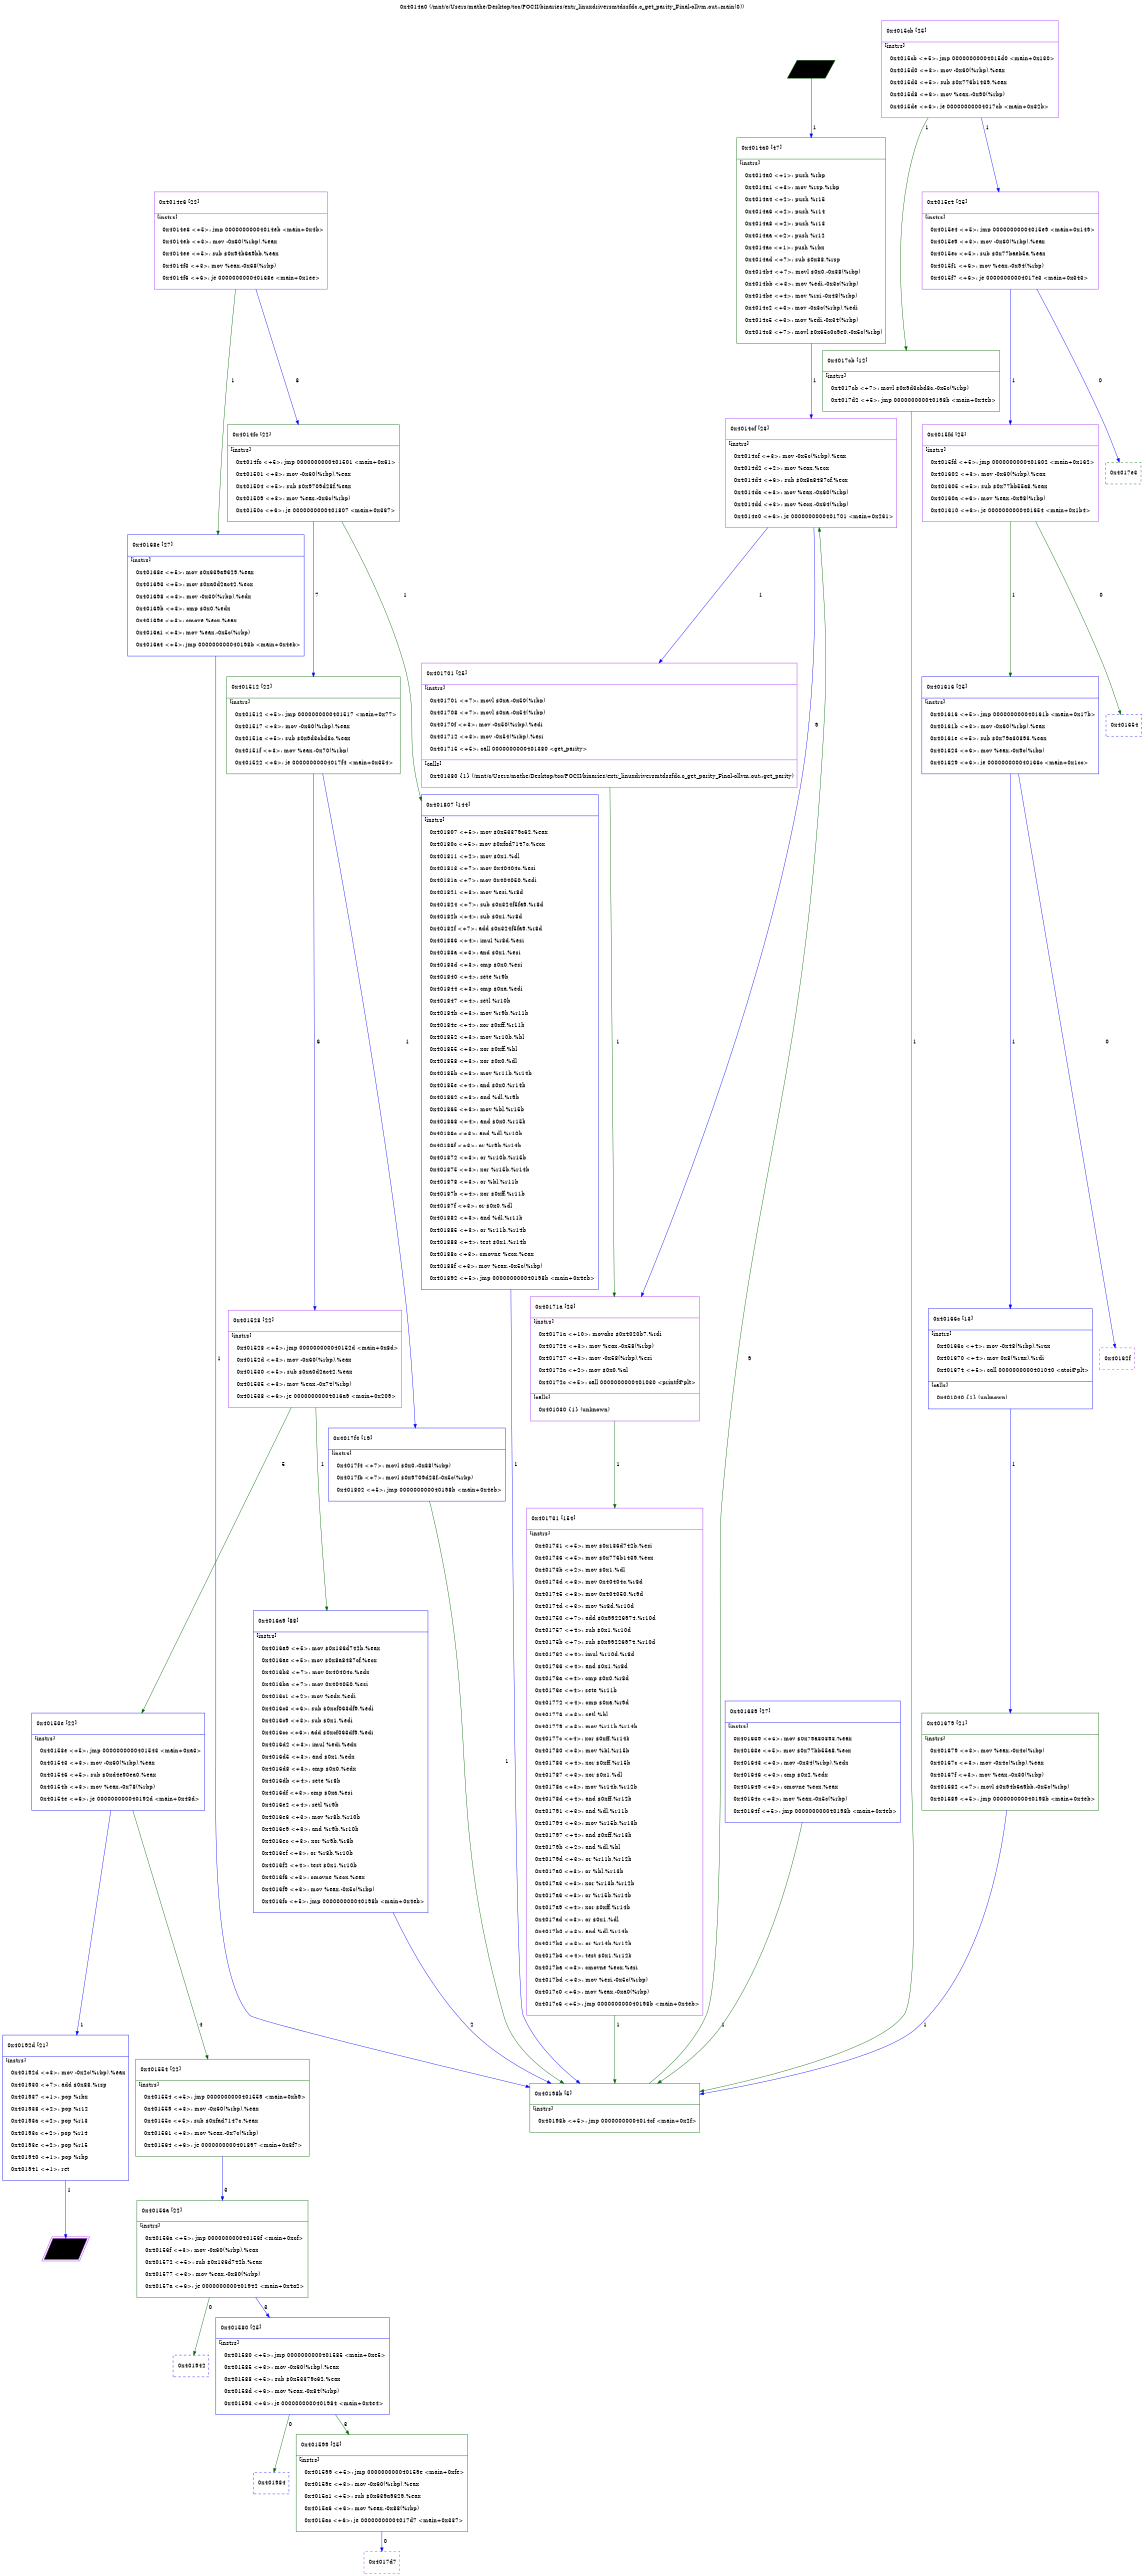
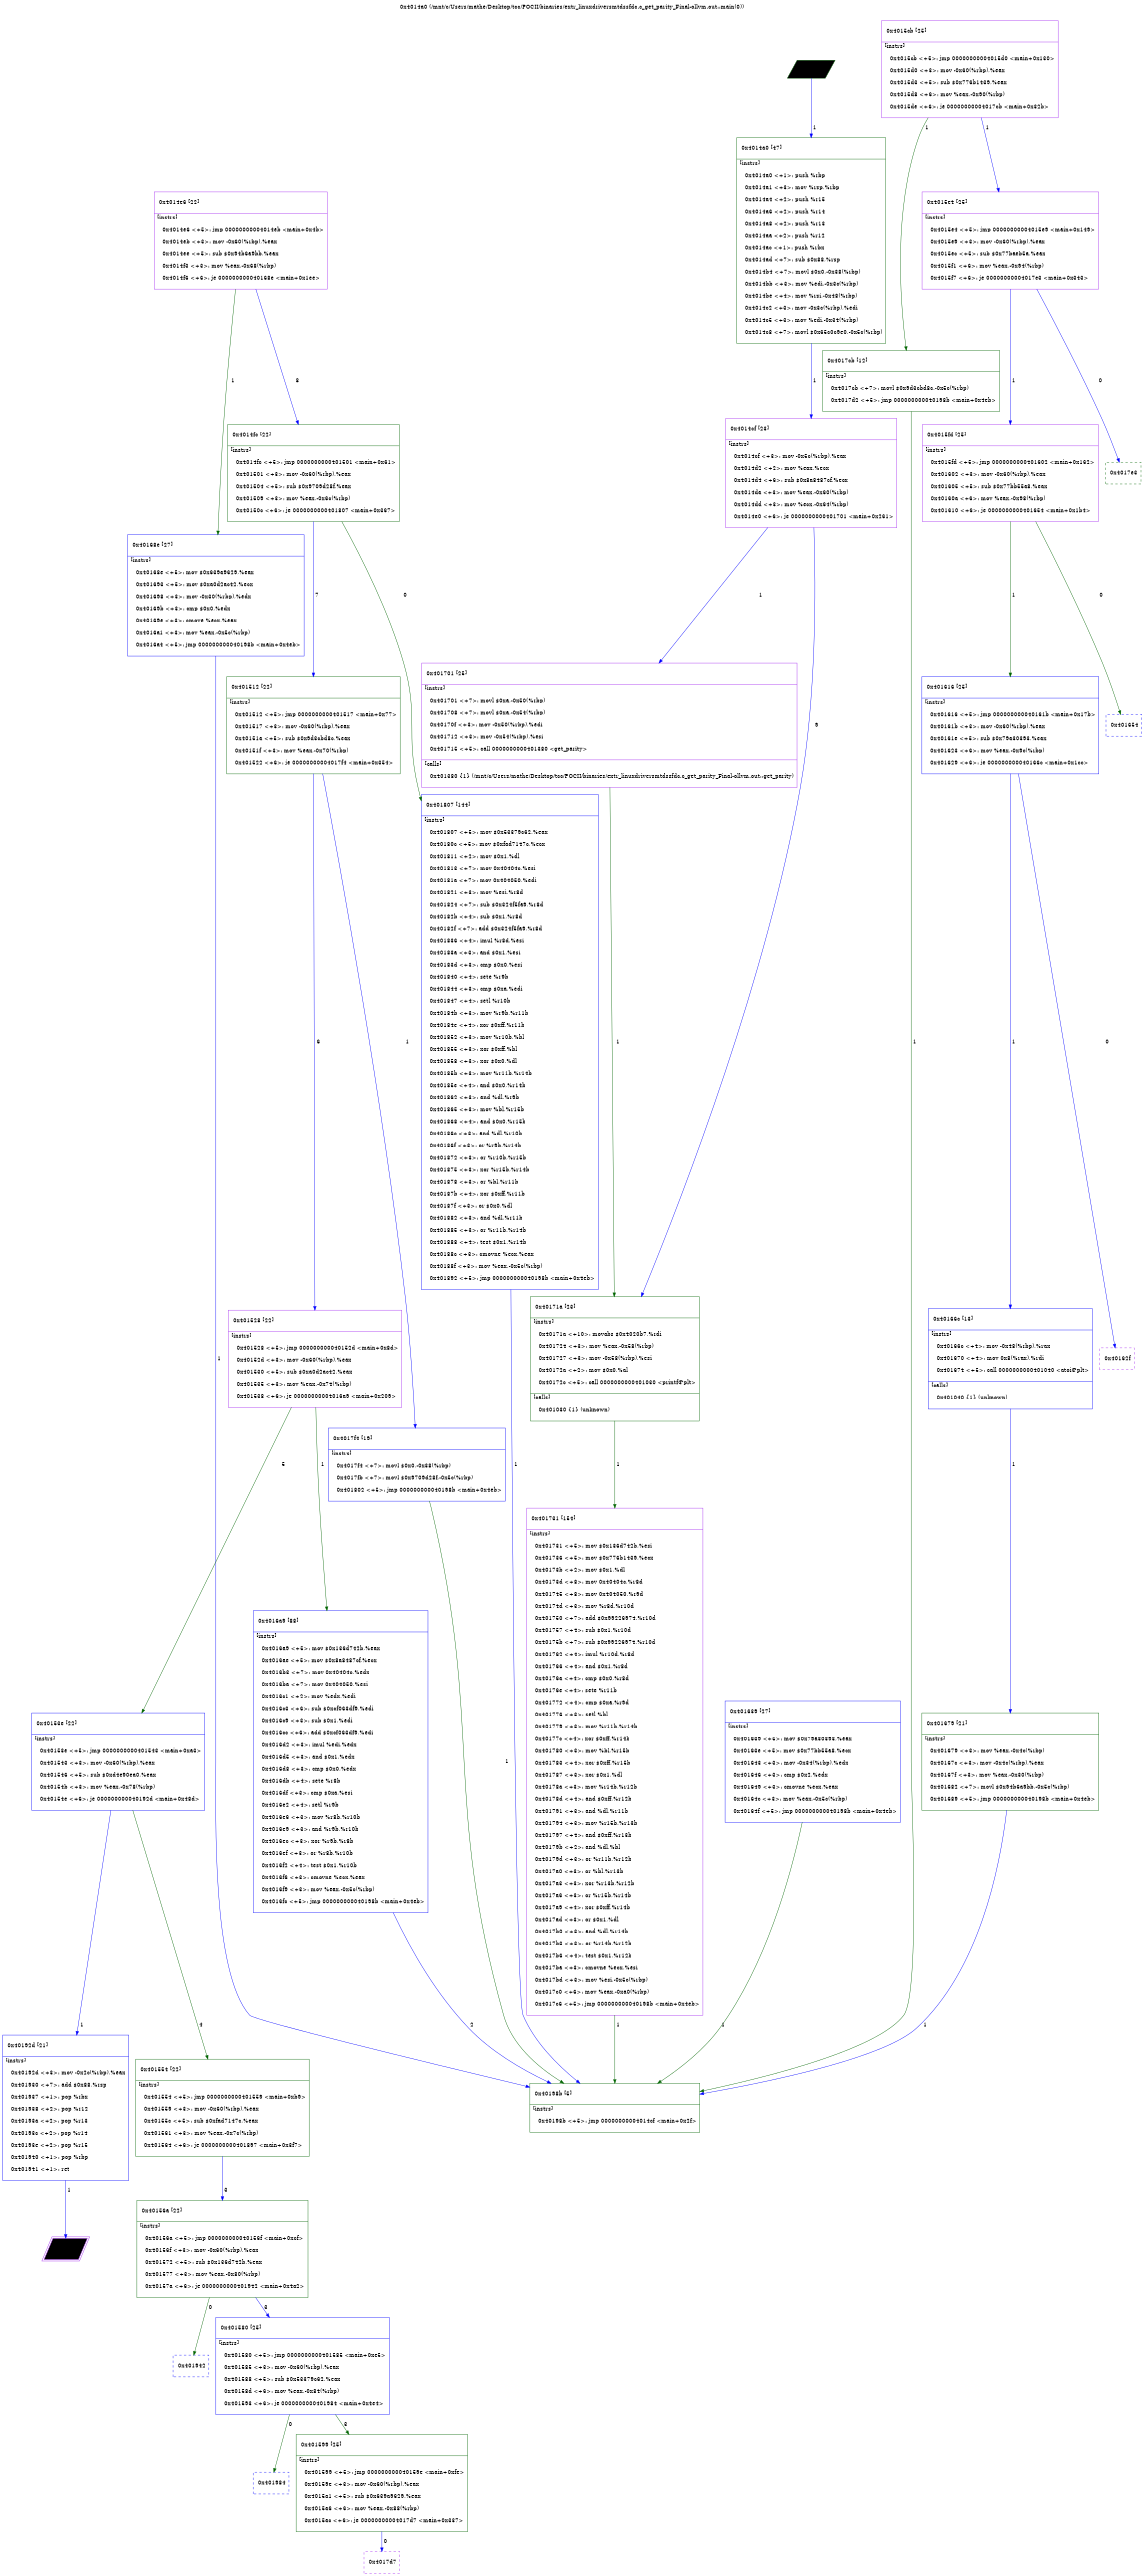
edge "0x4014fc [22]" -> "0x401807 [144]": label " 1" -> " 0"
edge "0x40198b [5]" -> "0x4014cf [23]": removed, label "9"
node "0x40171a [23]": color purple -> darkgreen
